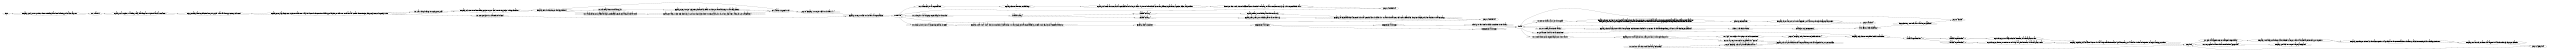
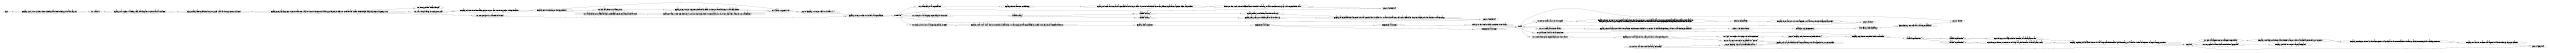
node "You: Not my problem. [Discard thought.]": added
node "You: This really doesn't sound like my job.": label "You: This really doesn't sound like my job." -> "You: This really doesn't sound like my most."
